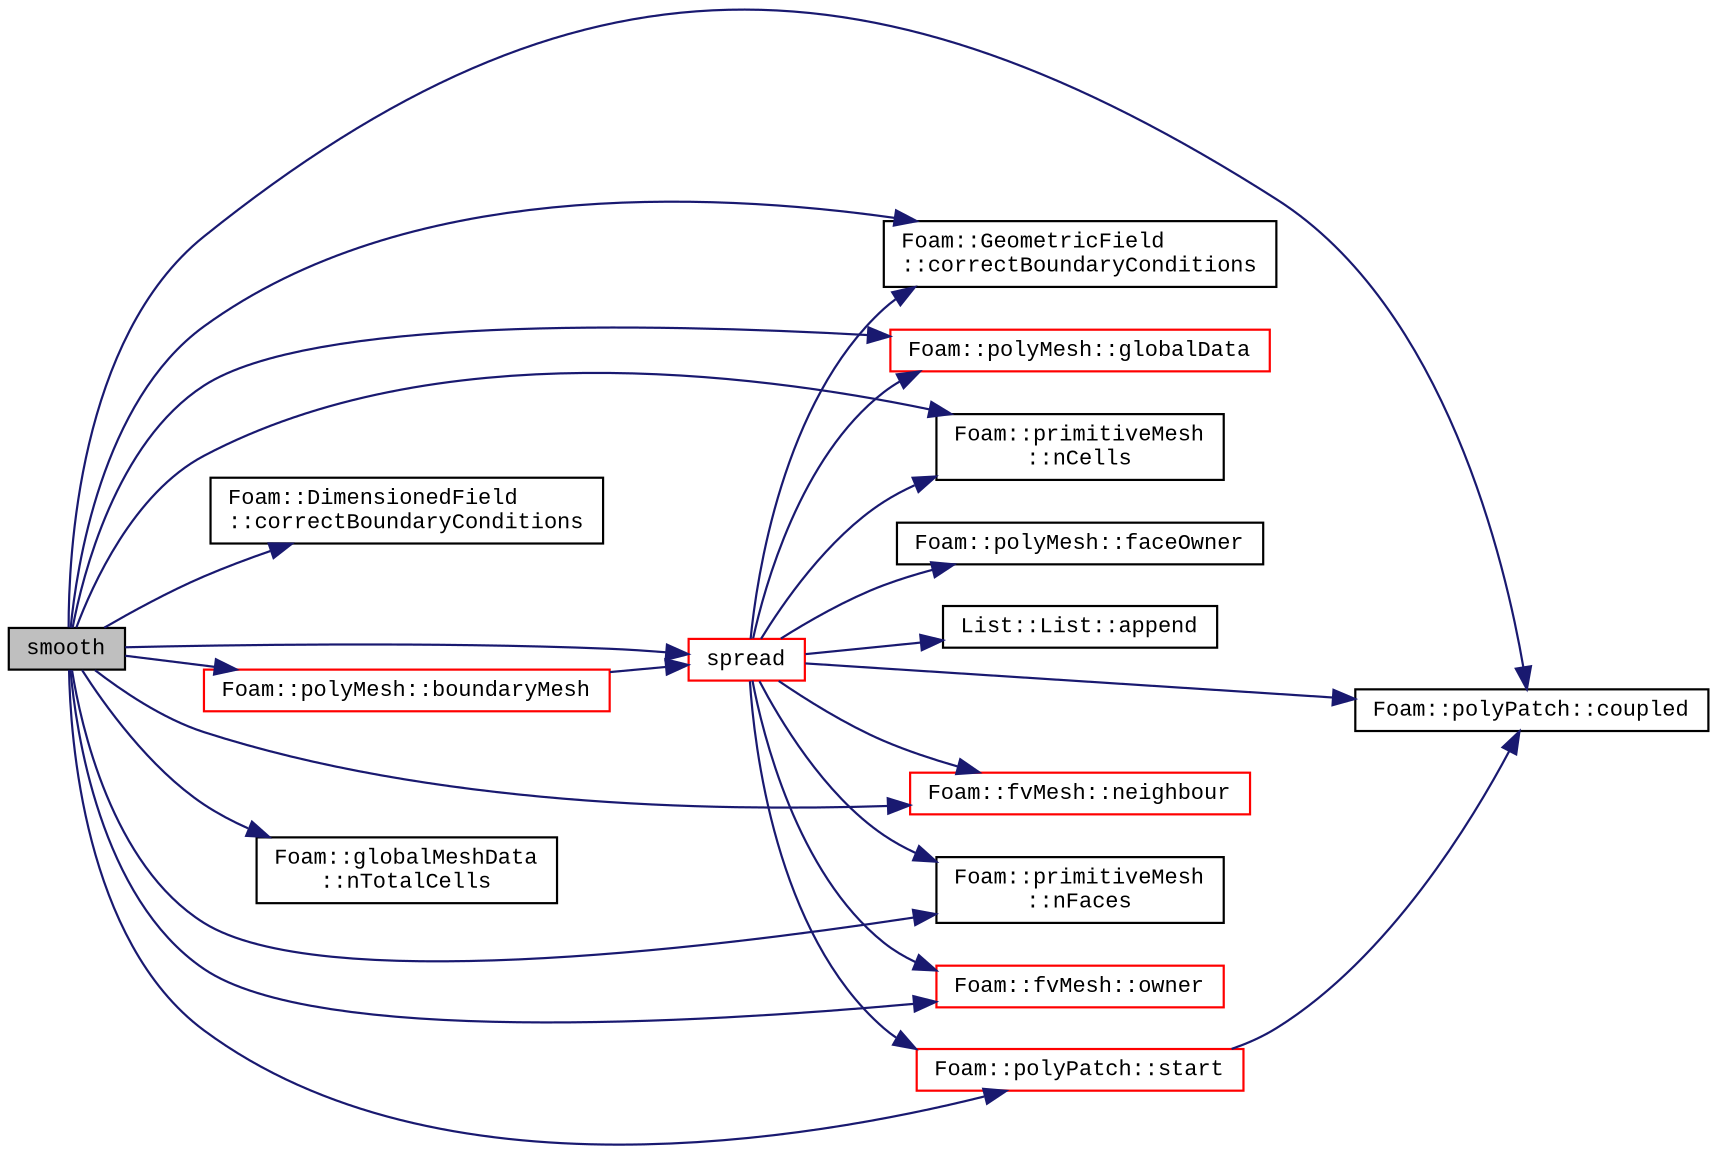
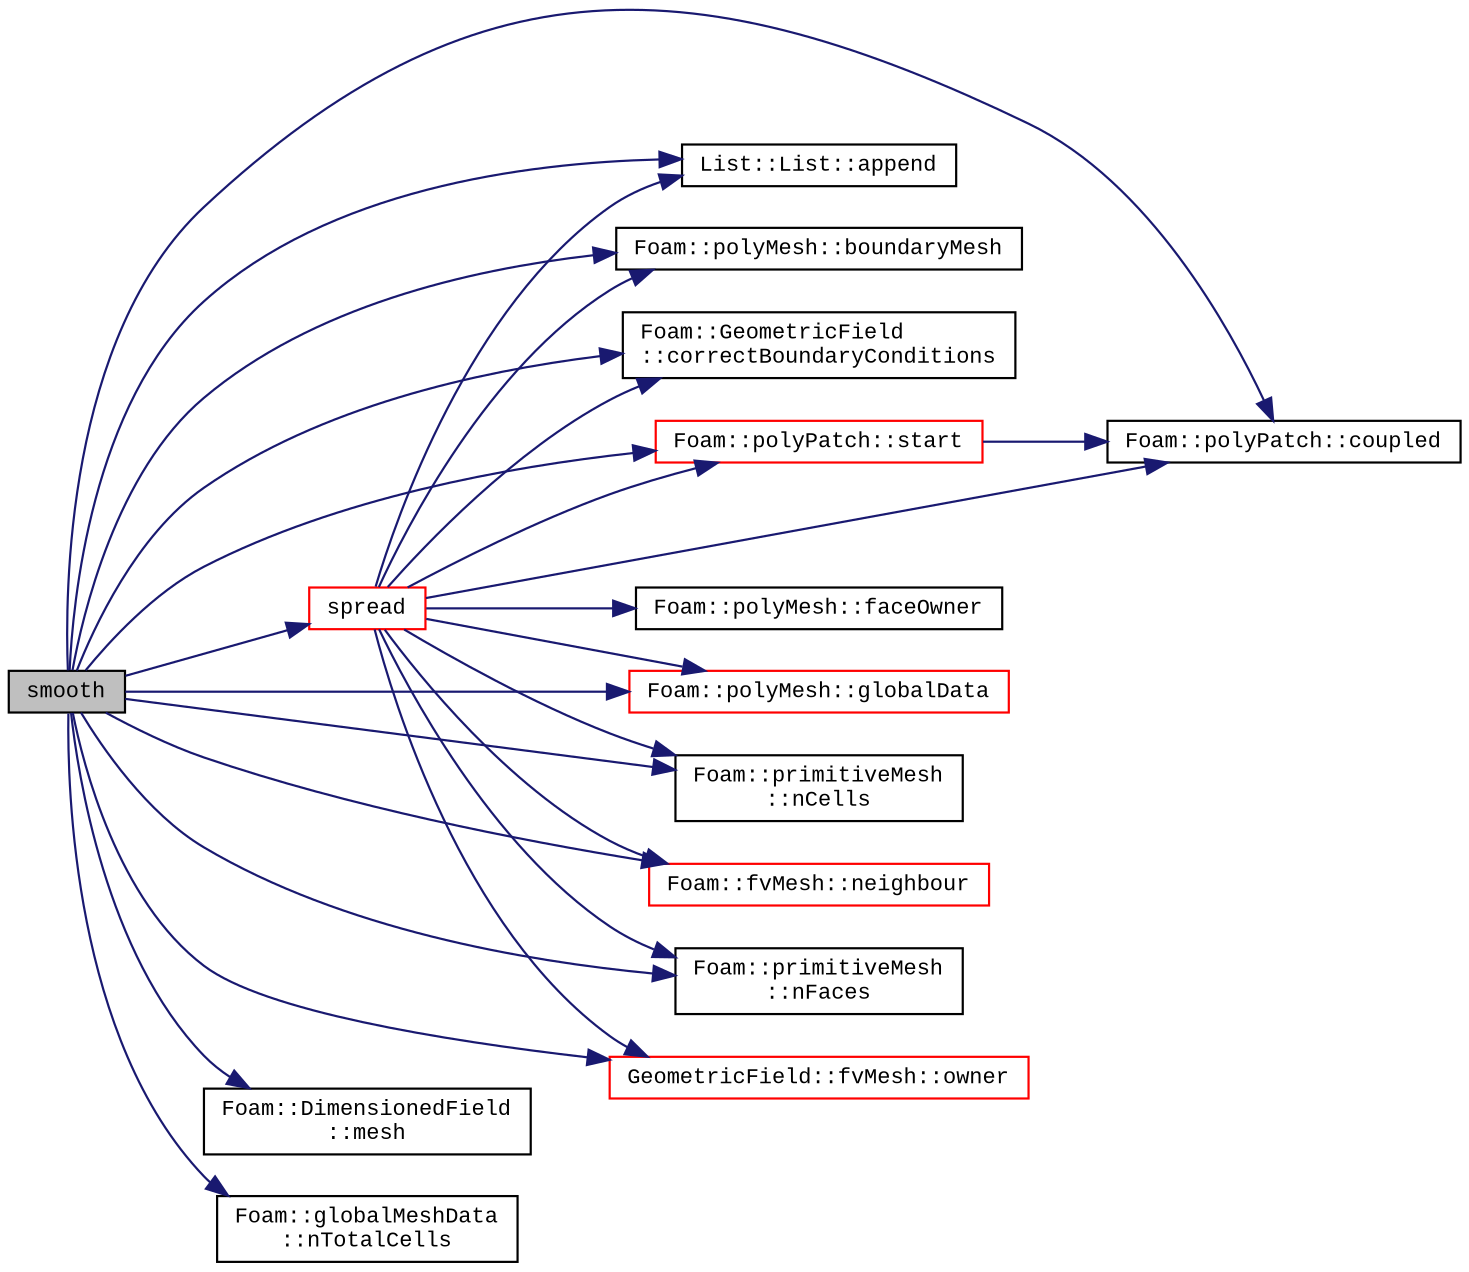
edge "smooth" -> "List::List::append": added
node "Foam::DimensionedField ::correctBoundaryConditions": label "Foam::DimensionedField ::correctBoundaryConditions" -> "Foam::DimensionedField ::mesh"
edge "Foam::polyMesh::boundaryMesh" -> "spread": reversed
node "Foam::polyMesh::boundaryMesh": color red -> black
node "Foam::fvMesh::owner": label "Foam::fvMesh::owner" -> "GeometricField::fvMesh::owner"
